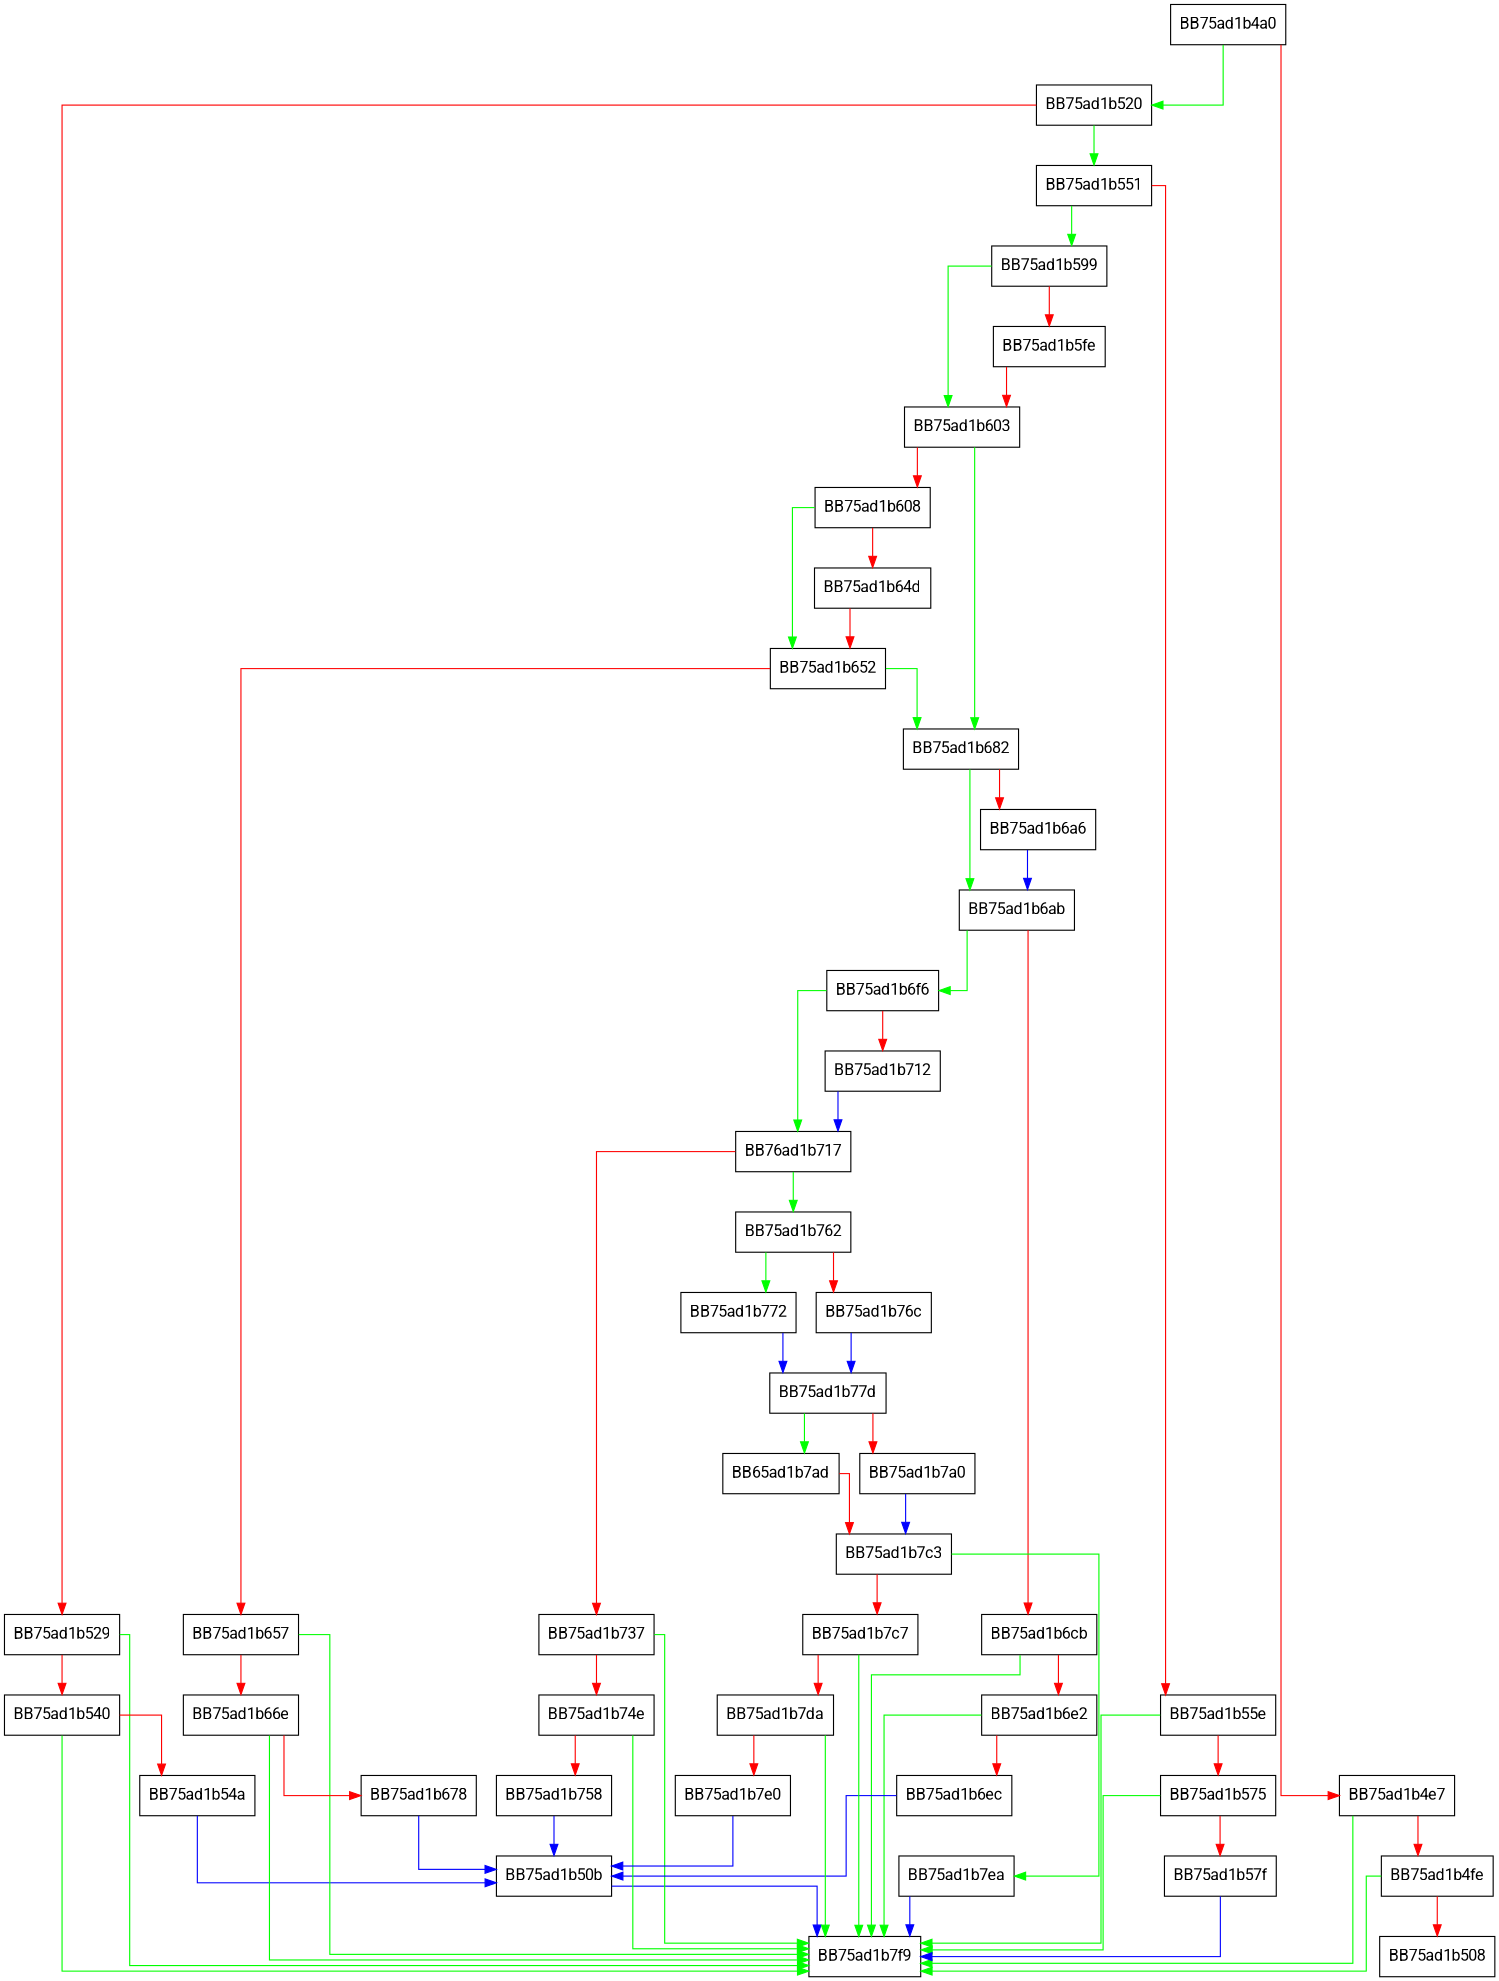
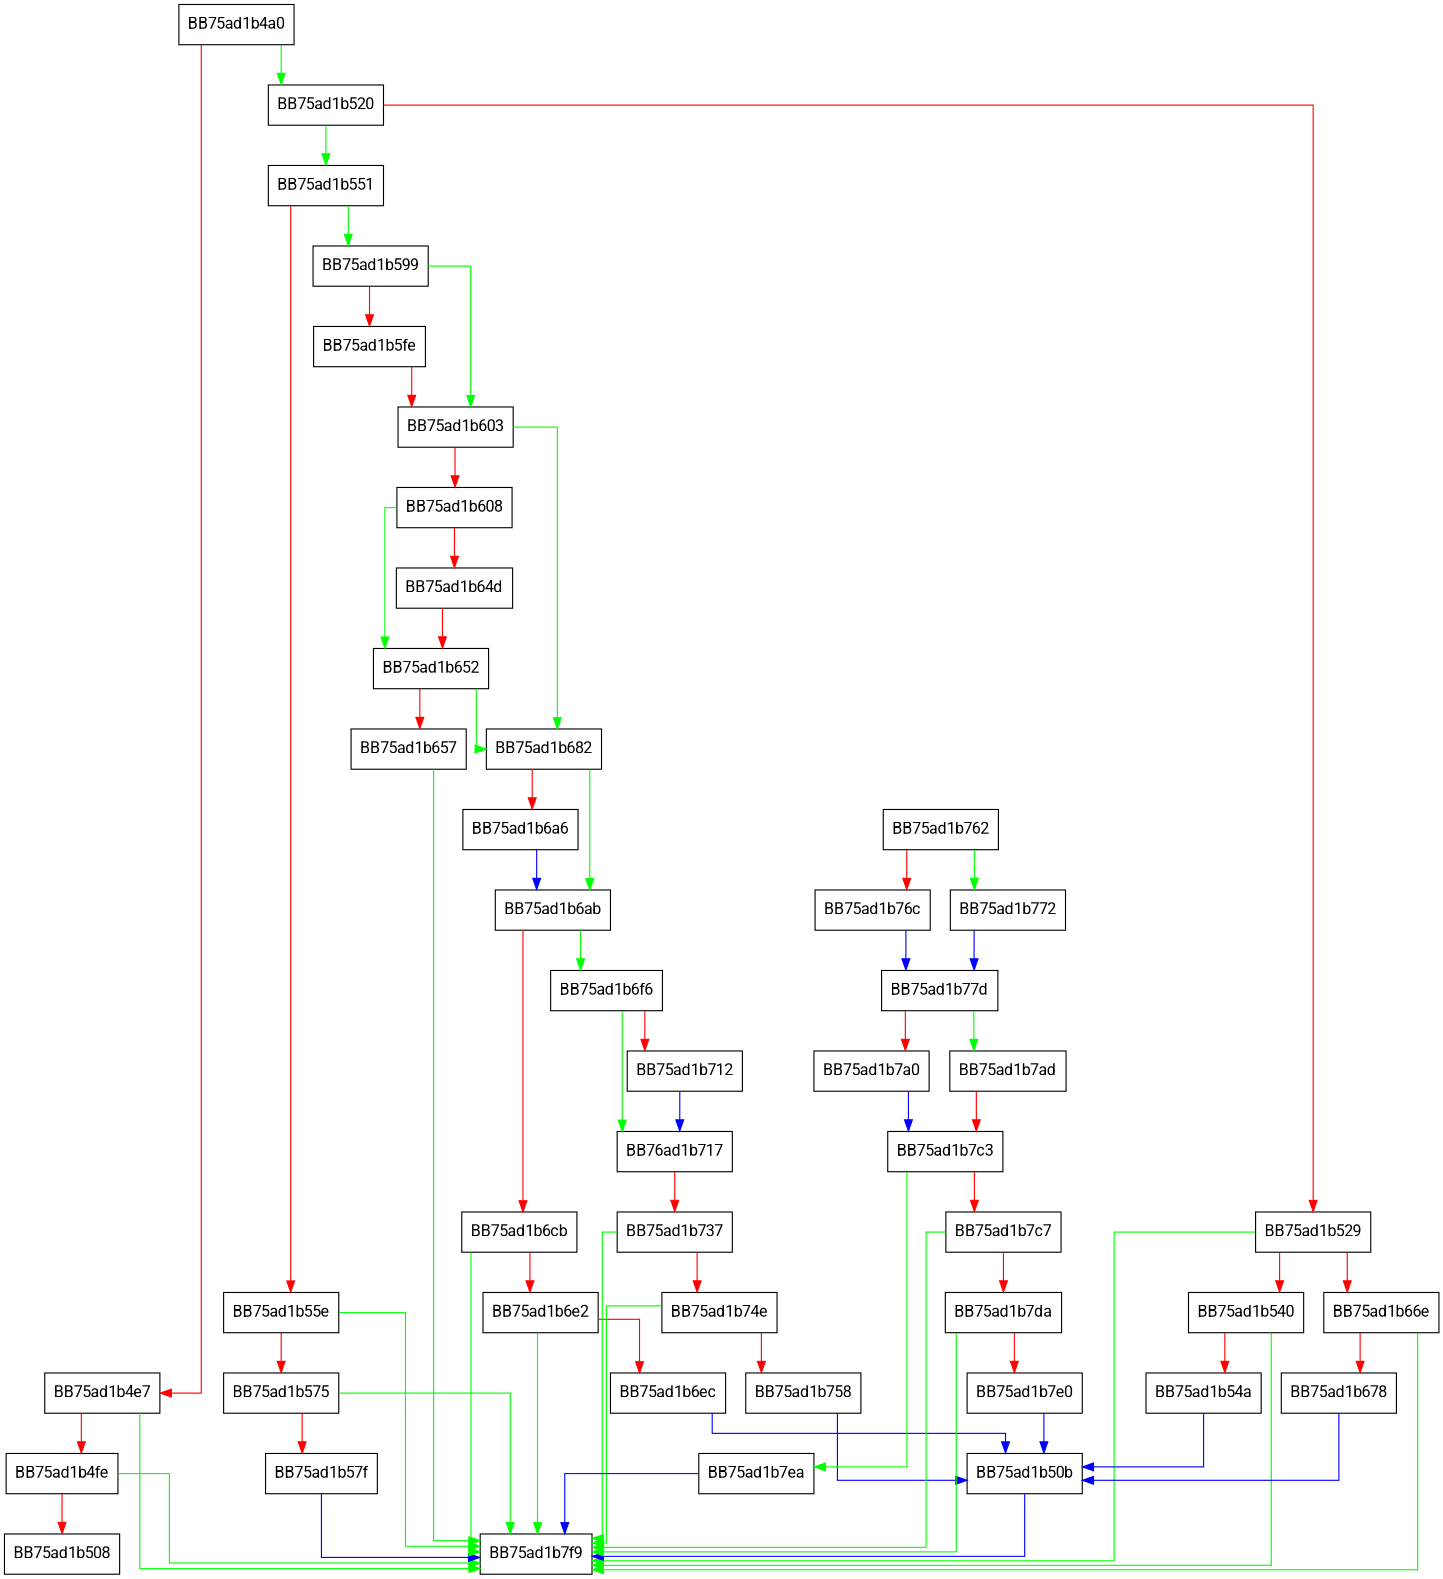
edge "BB76ad1b717" -> "BB75ad1b762": removed
node "BB65ad1b7ad": label "BB65ad1b7ad" -> "BB75ad1b7ad"
edge "BB75ad1b657" -> "BB75ad1b66e": now "BB75ad1b529" -> "BB75ad1b66e"
